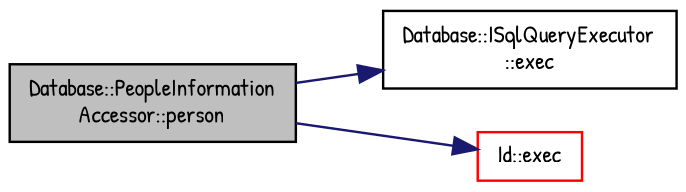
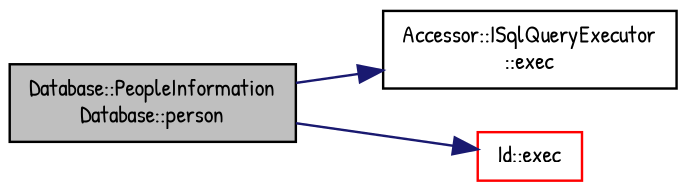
node "Database::ISqlQueryExecutor ::exec": label "Database::ISqlQueryExecutor ::exec" -> "Accessor::ISqlQueryExecutor ::exec"
node "Database::PeopleInformation Accessor::person": label "Database::PeopleInformation Accessor::person" -> "Database::PeopleInformation Database::person"
